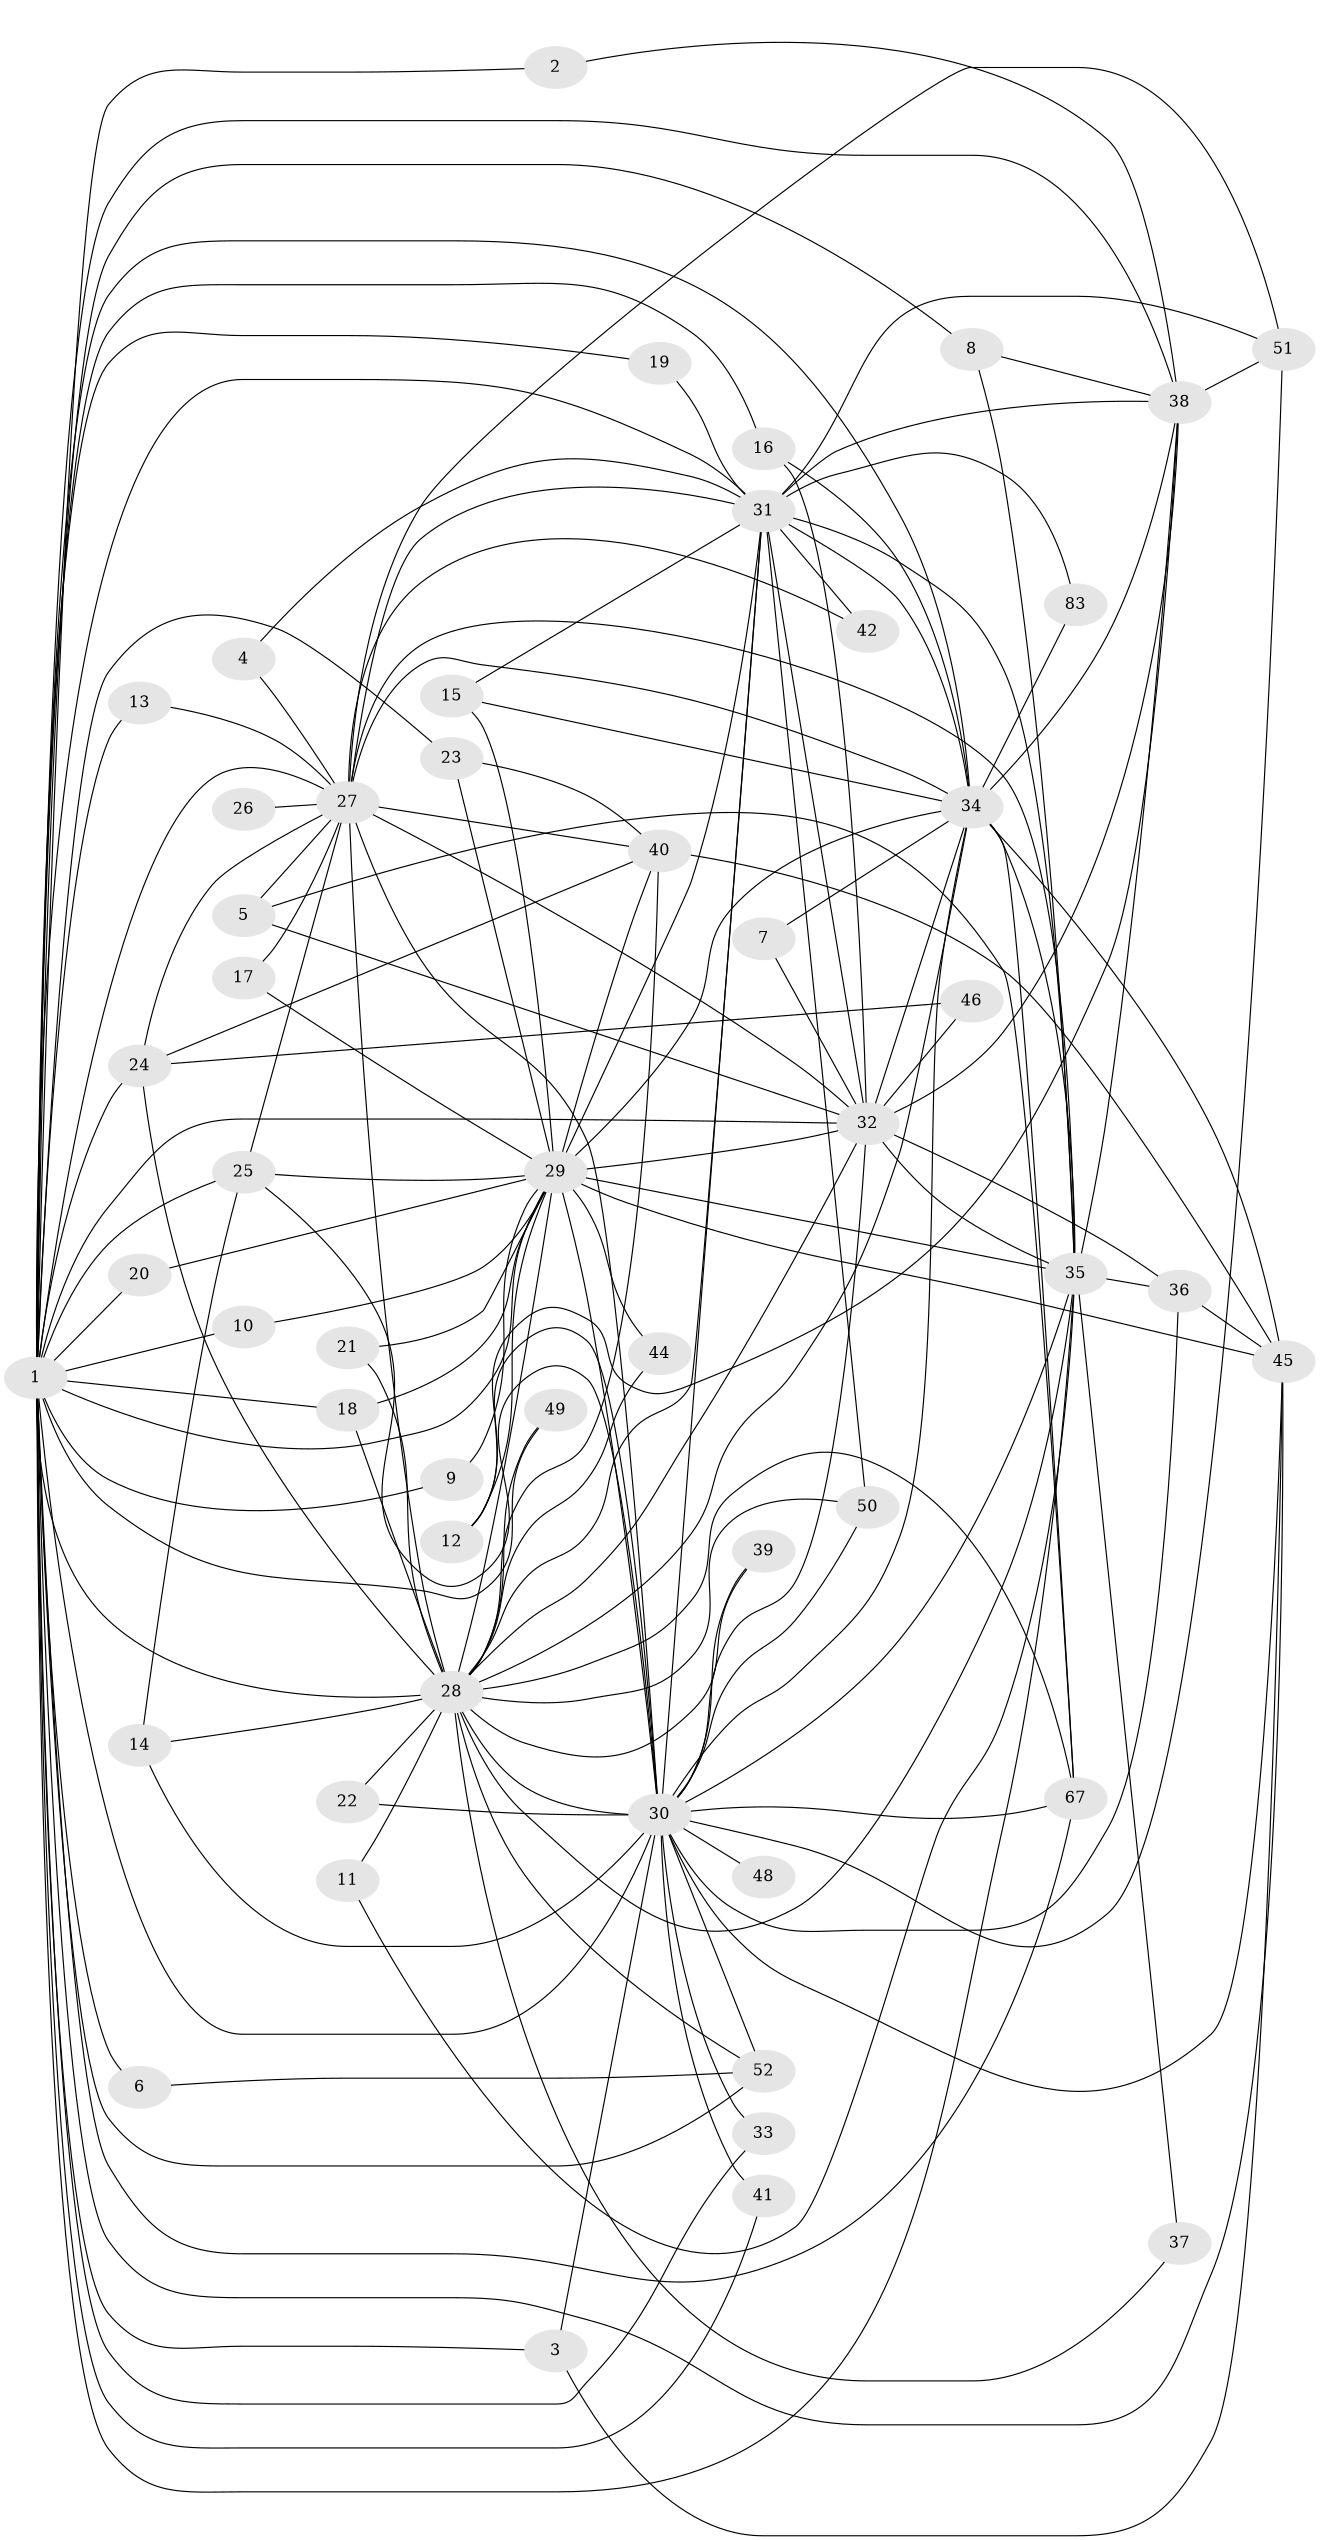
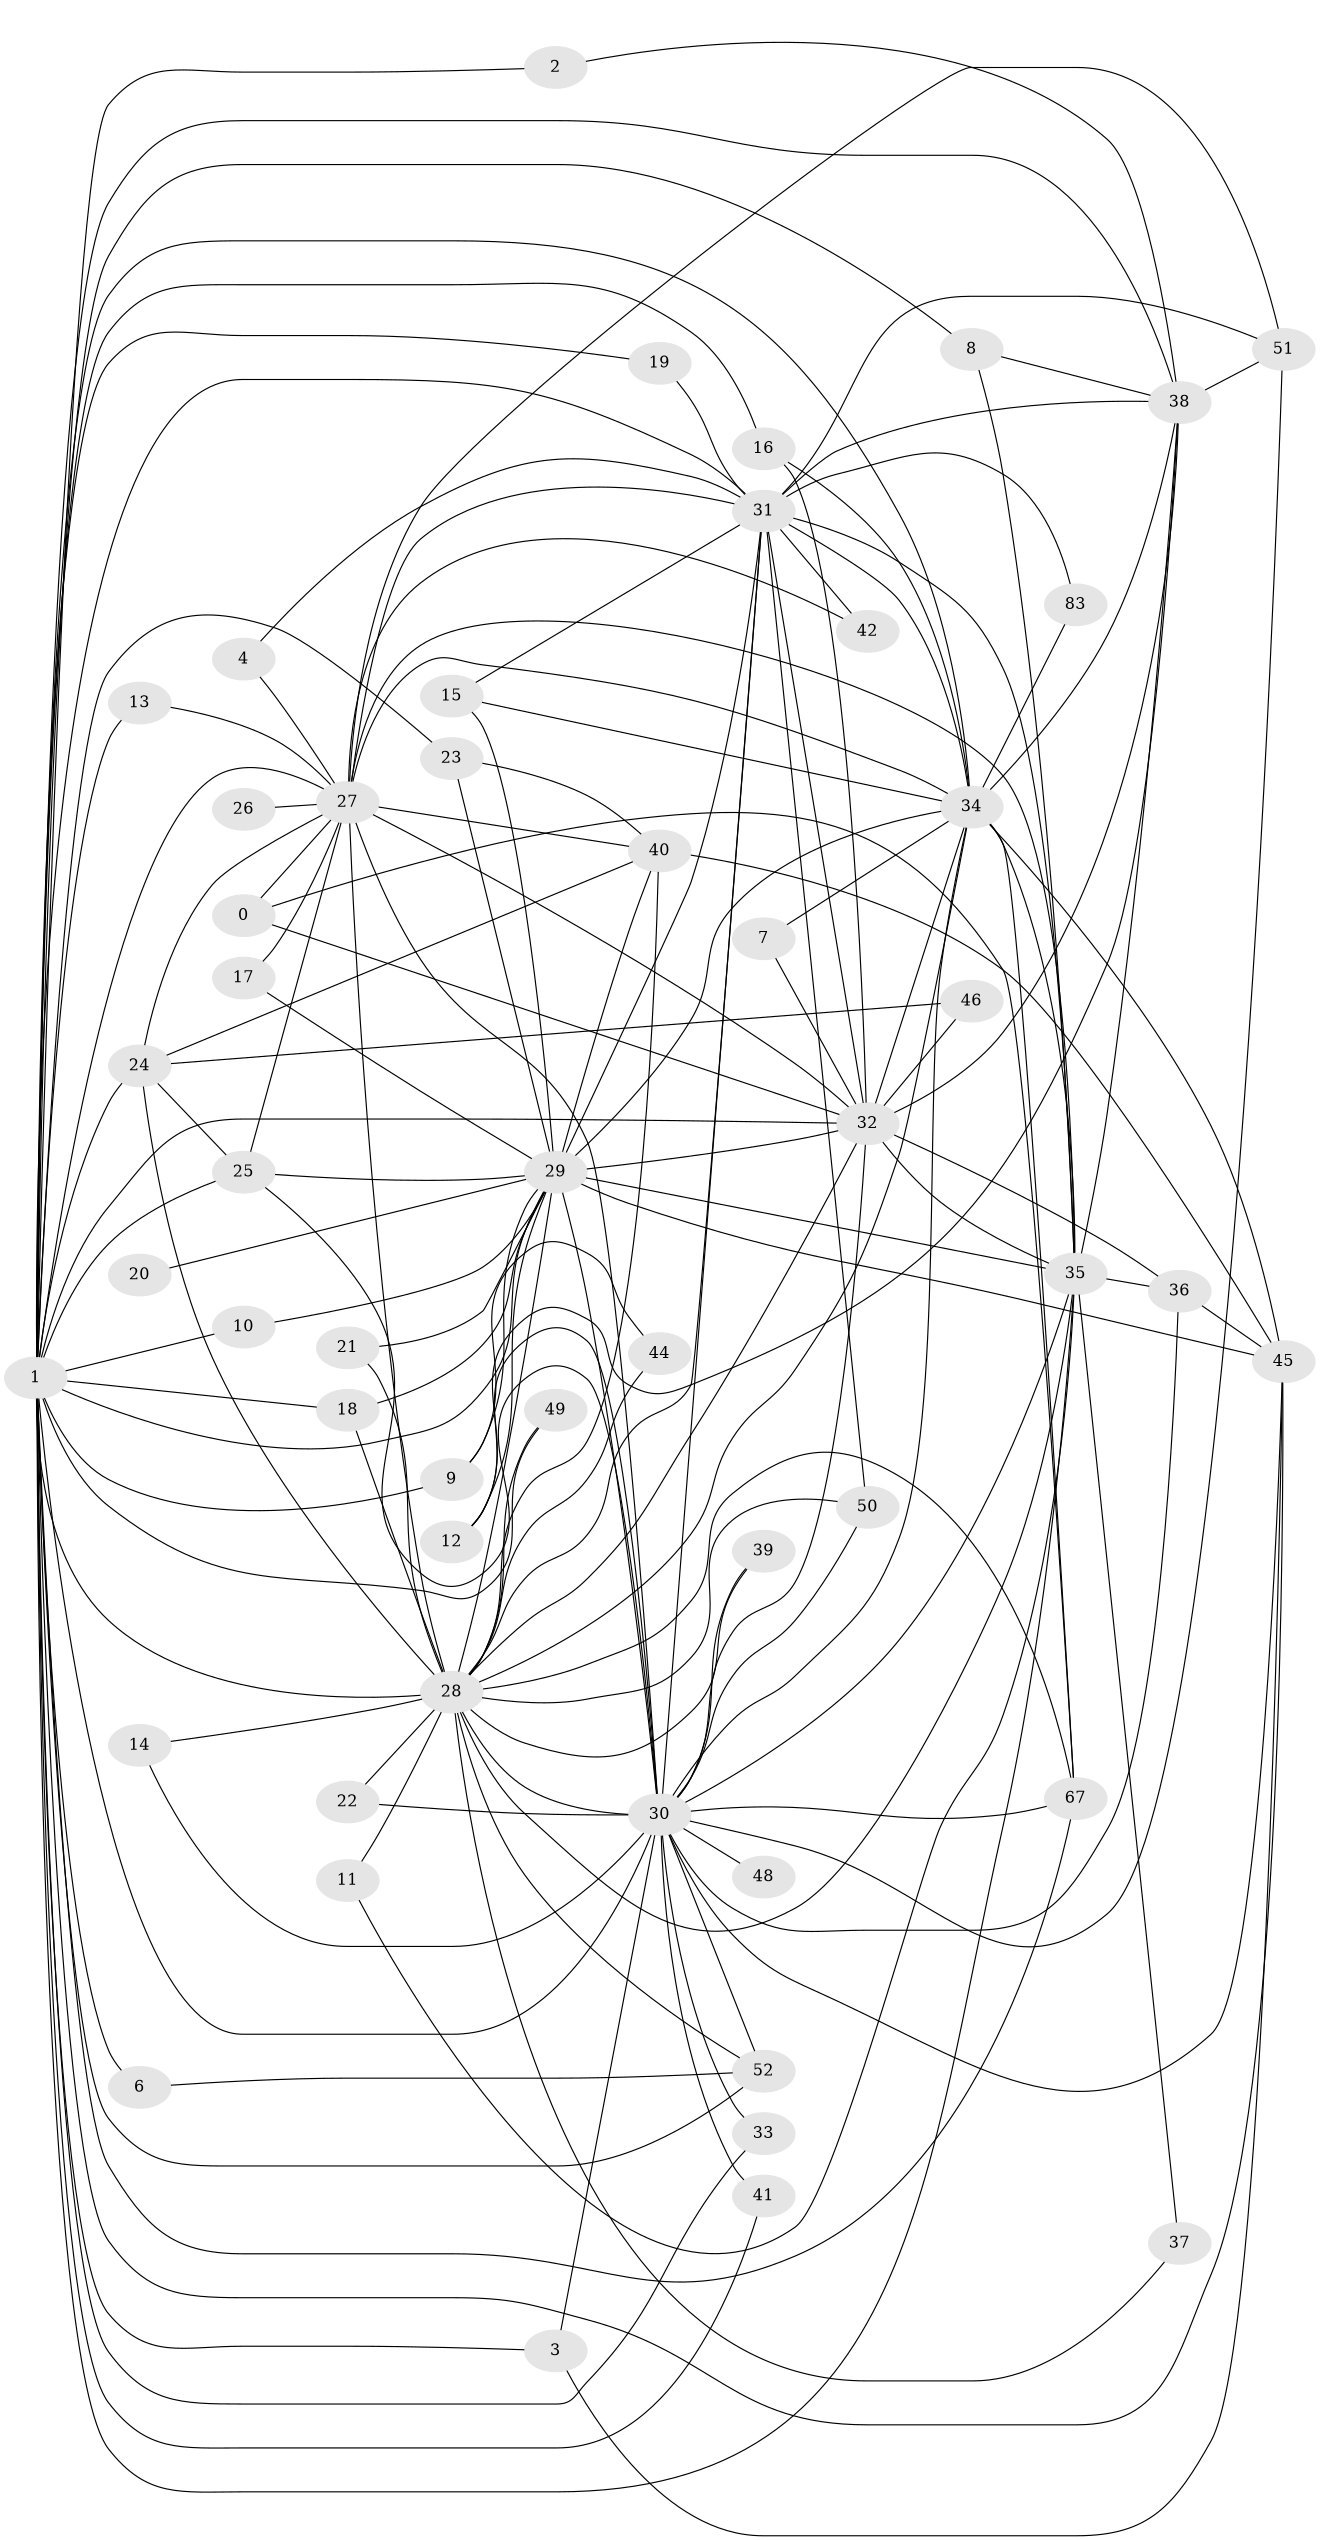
node "5": label "5" -> "0"
edge "29" -- "44": now "9" -- "44"
edge "20" -- "1": removed
edge "25" -- "14": now "25" -- "24"
